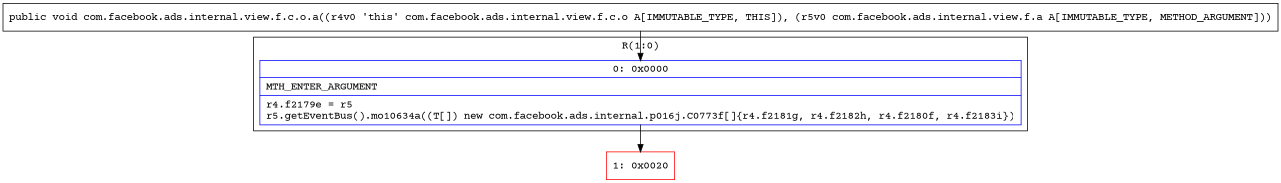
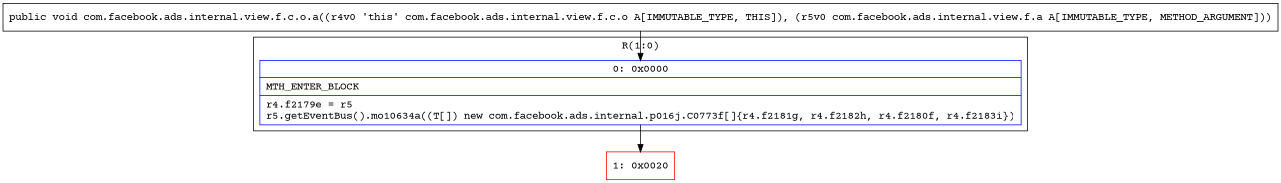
node "0: 0x0000": text "MTH_ENTER_ARGUMENT" -> "MTH_ENTER_BLOCK"
